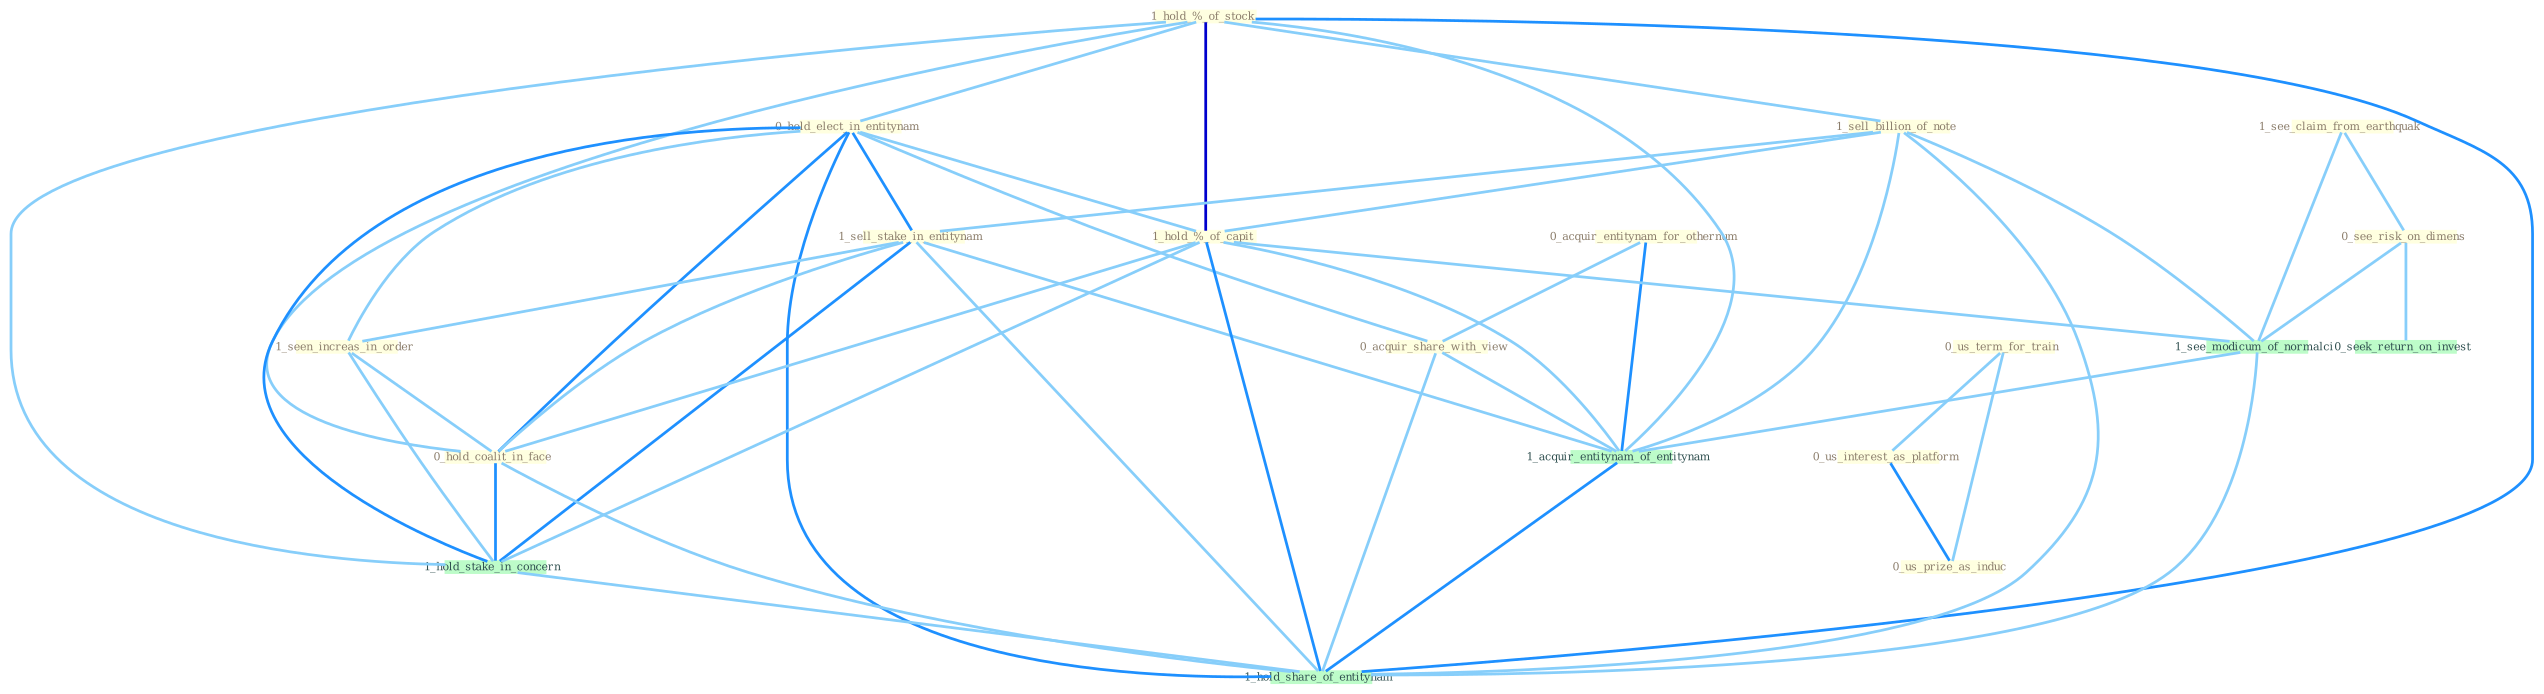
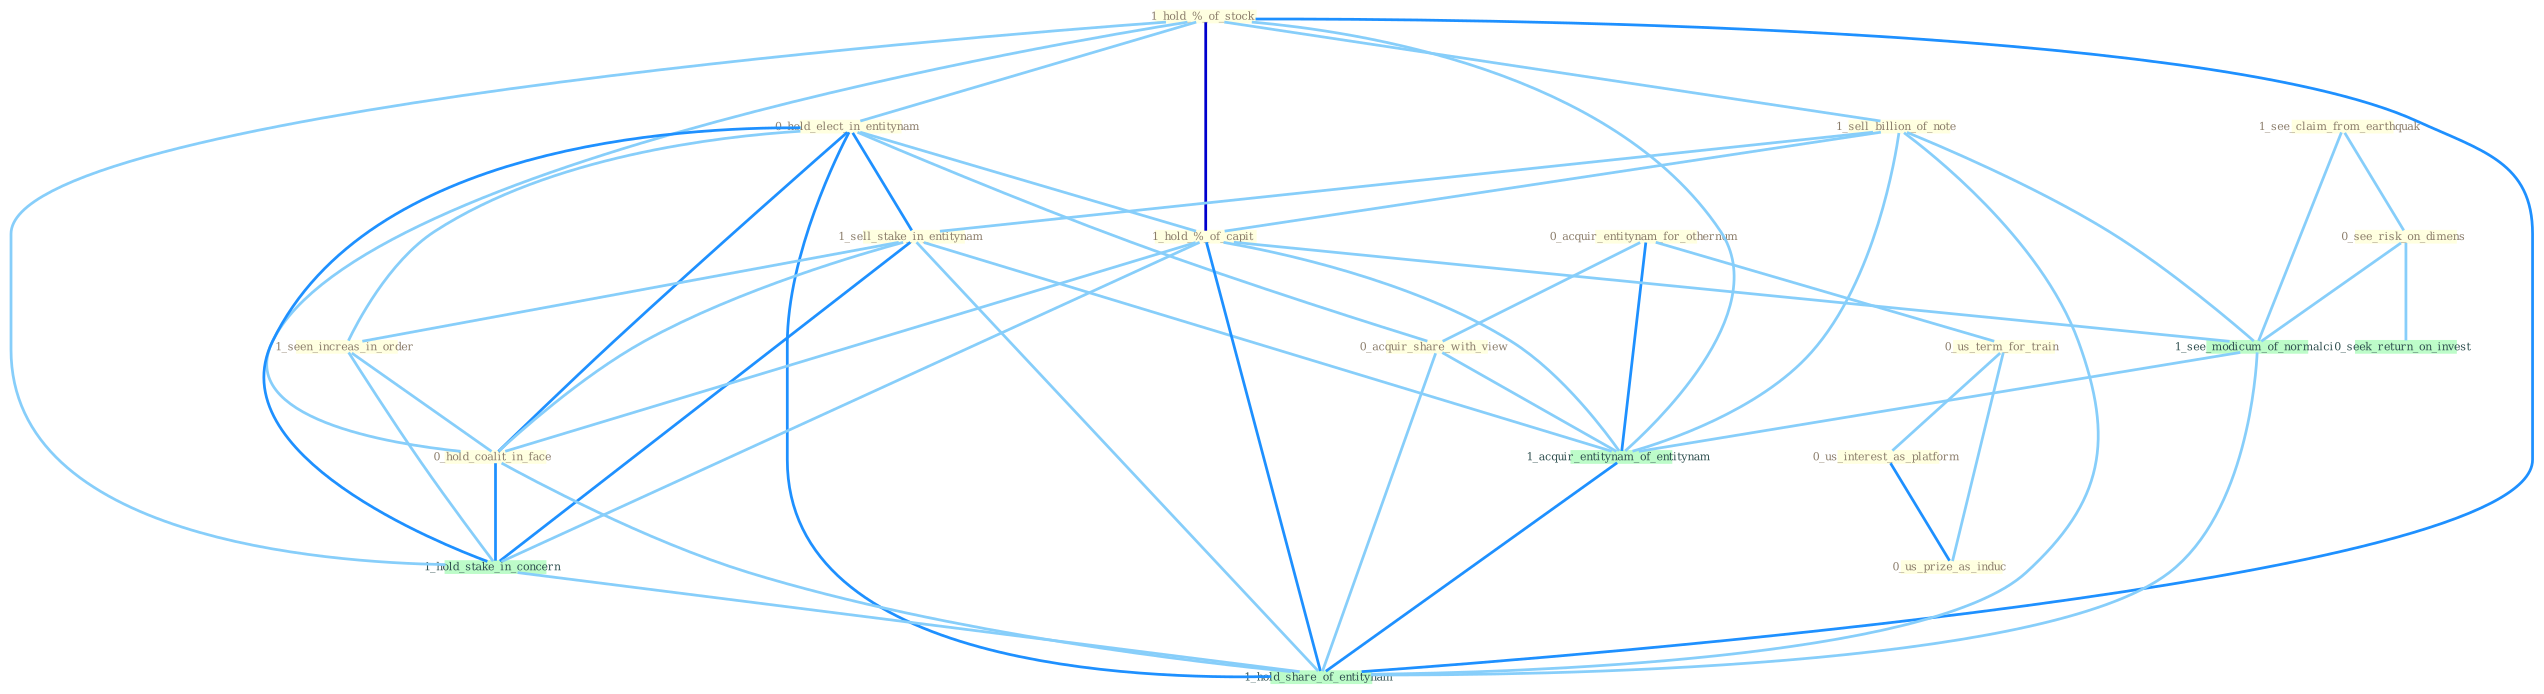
edge "0_acquir_entitynam_for_othernum" -- "0_us_term_for_train": added
